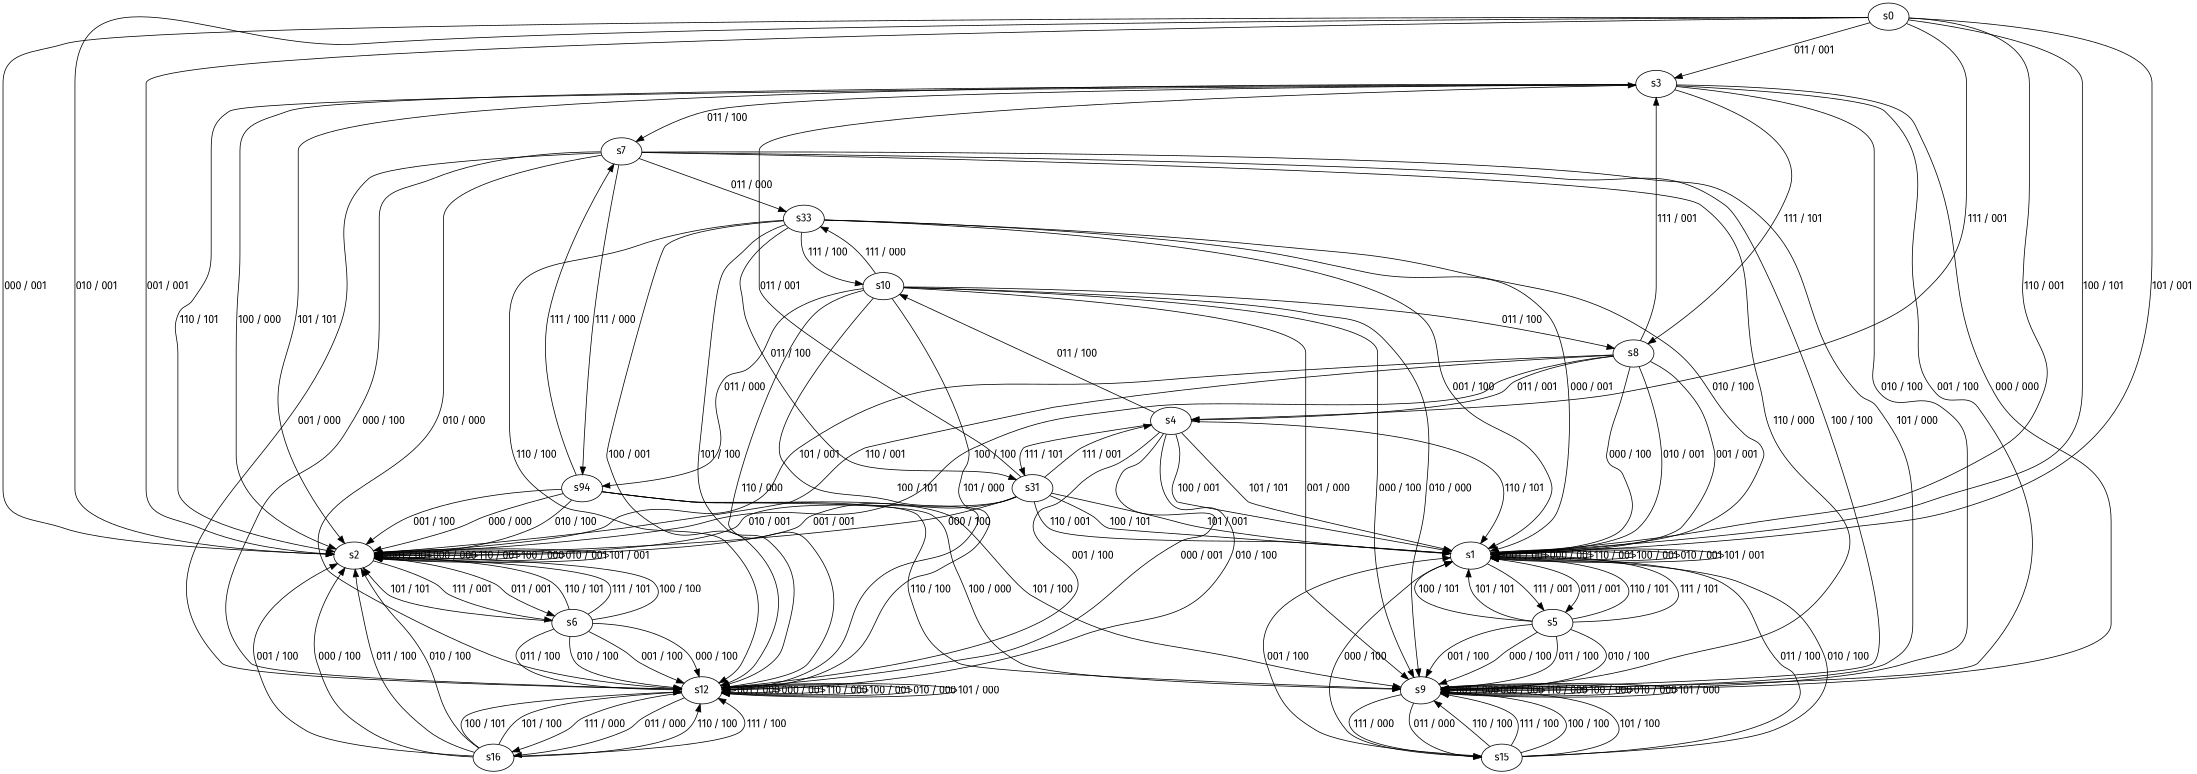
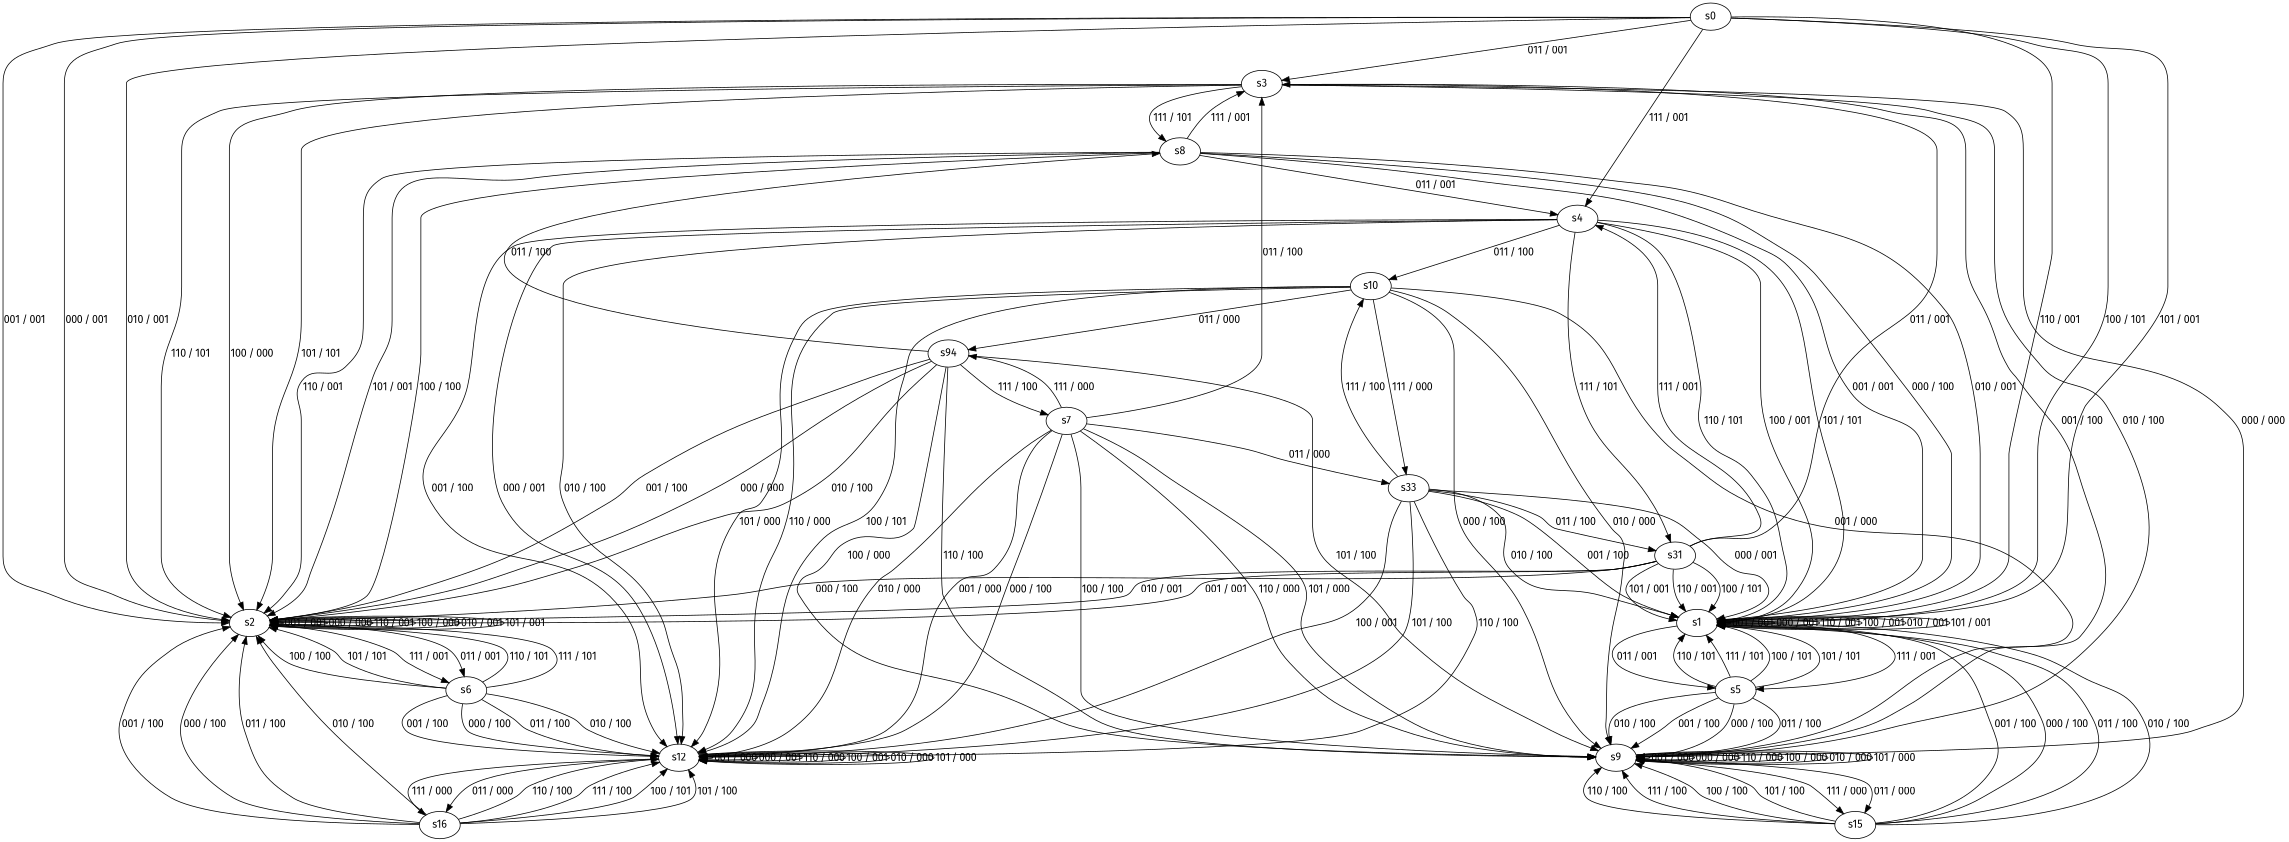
edge "s3" -> "s7": reversed
edge "s10" -> "s8": now "s94" -> "s8"
